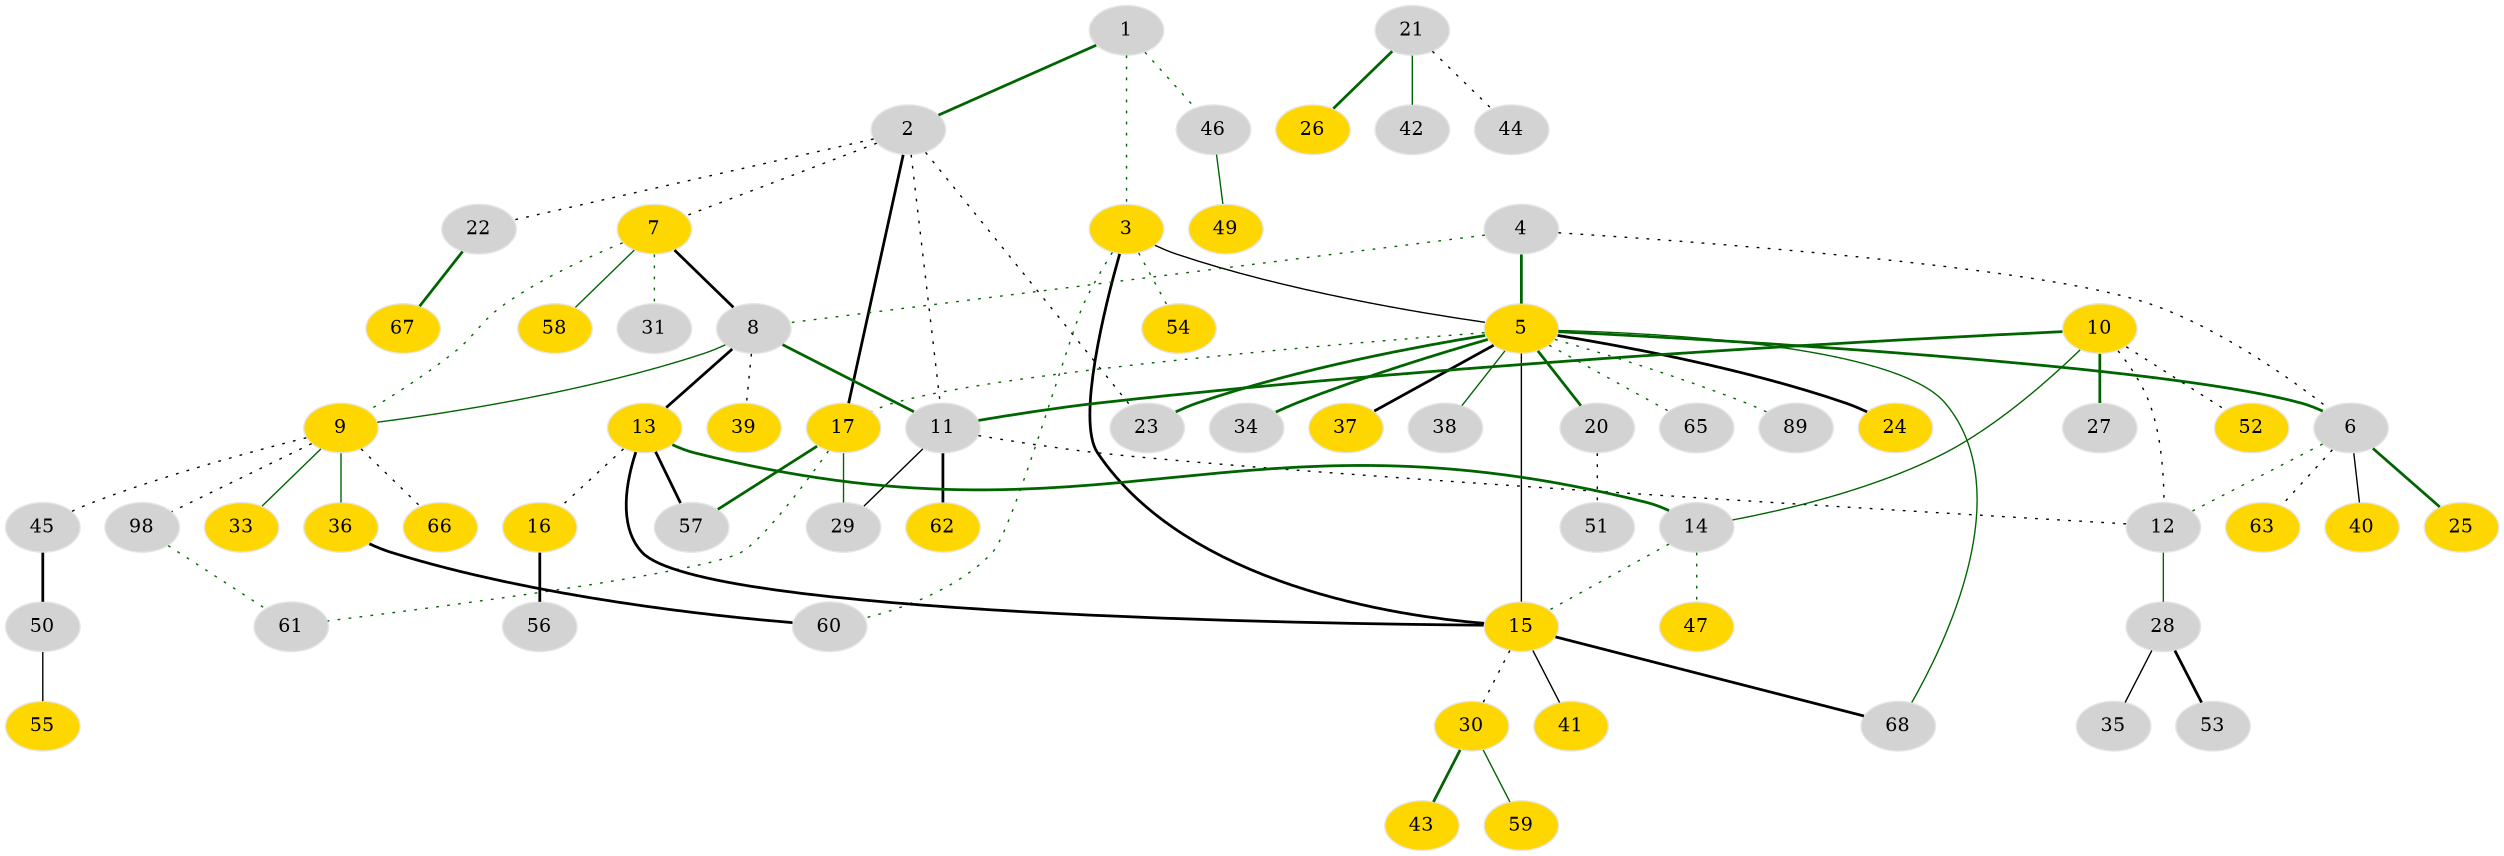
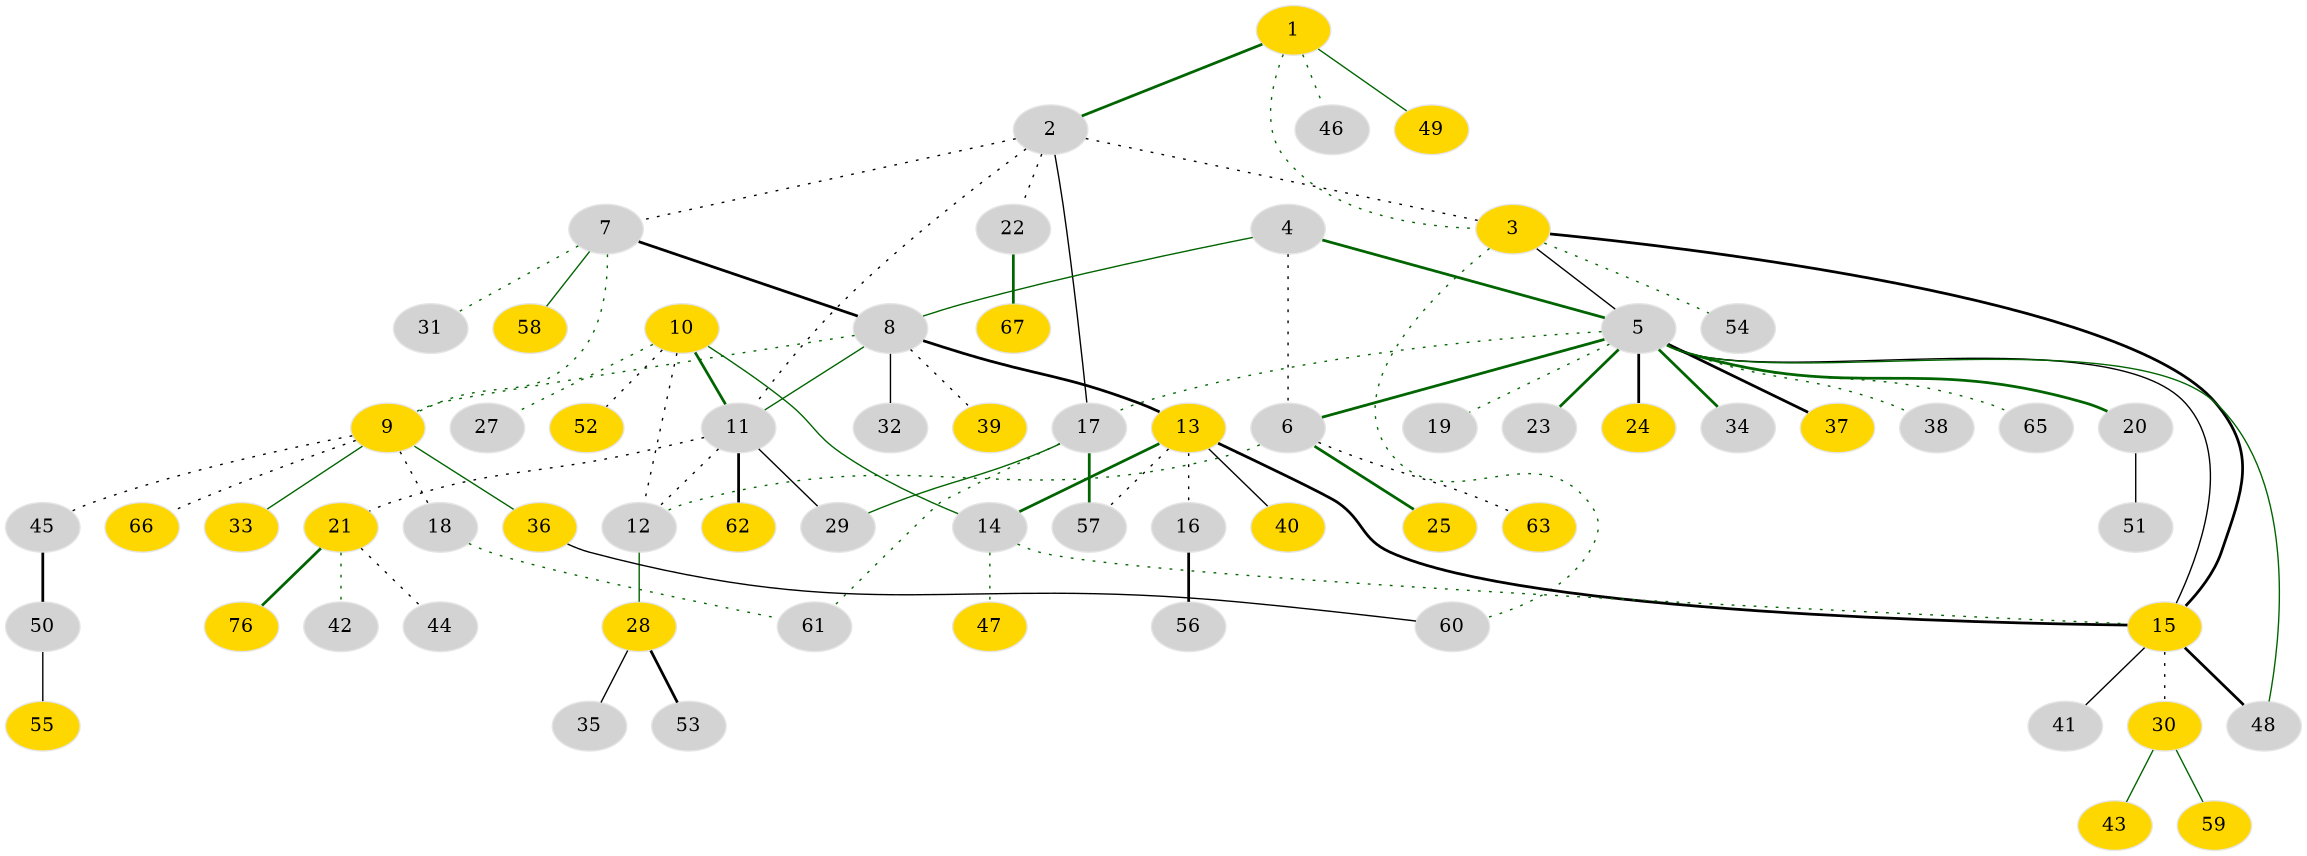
node "1": fillcolor lightgrey -> gold
node "21": fillcolor lightgrey -> gold
edge "21" -- "42": style solid -> dotted
node "26": label "26" -> "76"
edge "46" -- "49": now "1" -- "49"
node "7": fillcolor gold -> lightgrey
edge "2" -- "17": style bold -> solid
edge "2" -- "23": now "2" -- "3"
edge "4" -- "8": style dotted -> solid
node "54": fillcolor gold -> lightgrey
node "5": fillcolor gold -> lightgrey
edge "8" -- "11": style bold -> solid
edge "5" -- "38": style solid -> dotted
edge "10" -- "27": style bold -> dotted
edge "8" -- "9": style solid -> dotted
node "17": fillcolor gold -> lightgrey
node "32": added
node "89": label "89" -> "19"
edge "11" -- "21": added
edge "13" -- "57": style bold -> dotted
edge "20" -- "51": style dotted -> solid
edge "6" -- "40": now "13" -- "40"
node "98": label "98" -> "18"
node "16": fillcolor gold -> lightgrey
edge "36" -- "60": style bold -> solid
node "28": fillcolor lightgrey -> gold
node "41": fillcolor gold -> lightgrey
node "68": label "68" -> "48"
edge "30" -- "43": style bold -> solid
